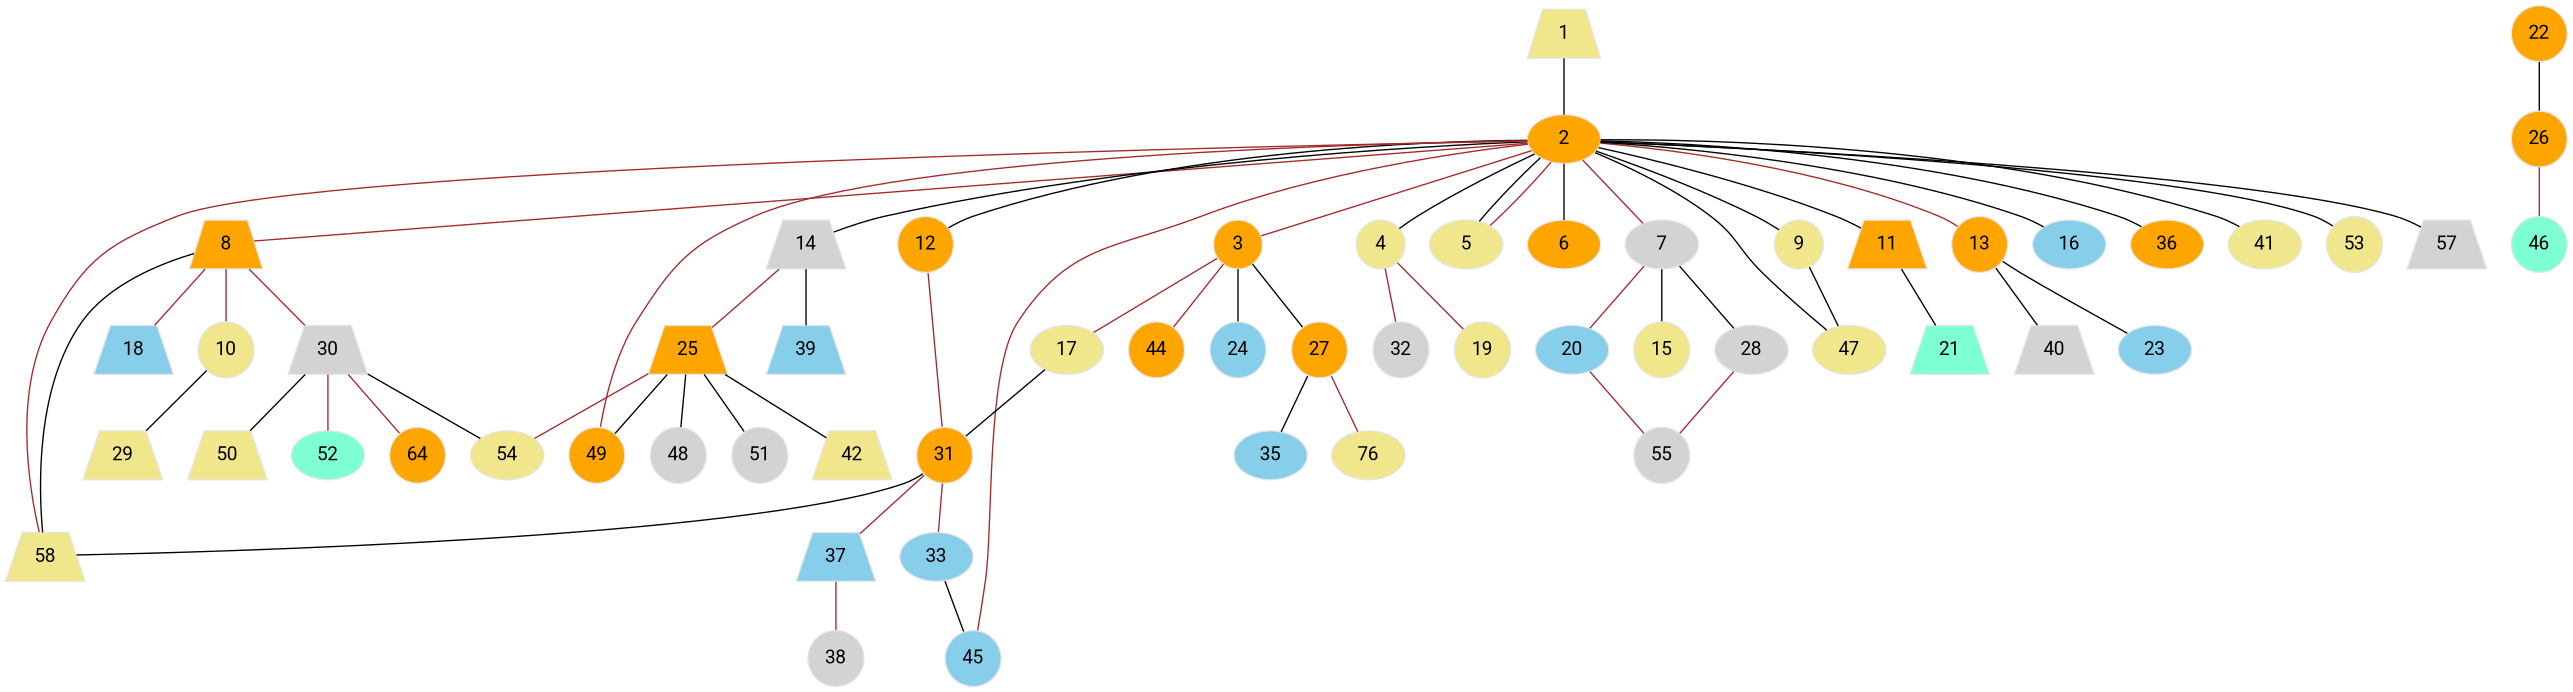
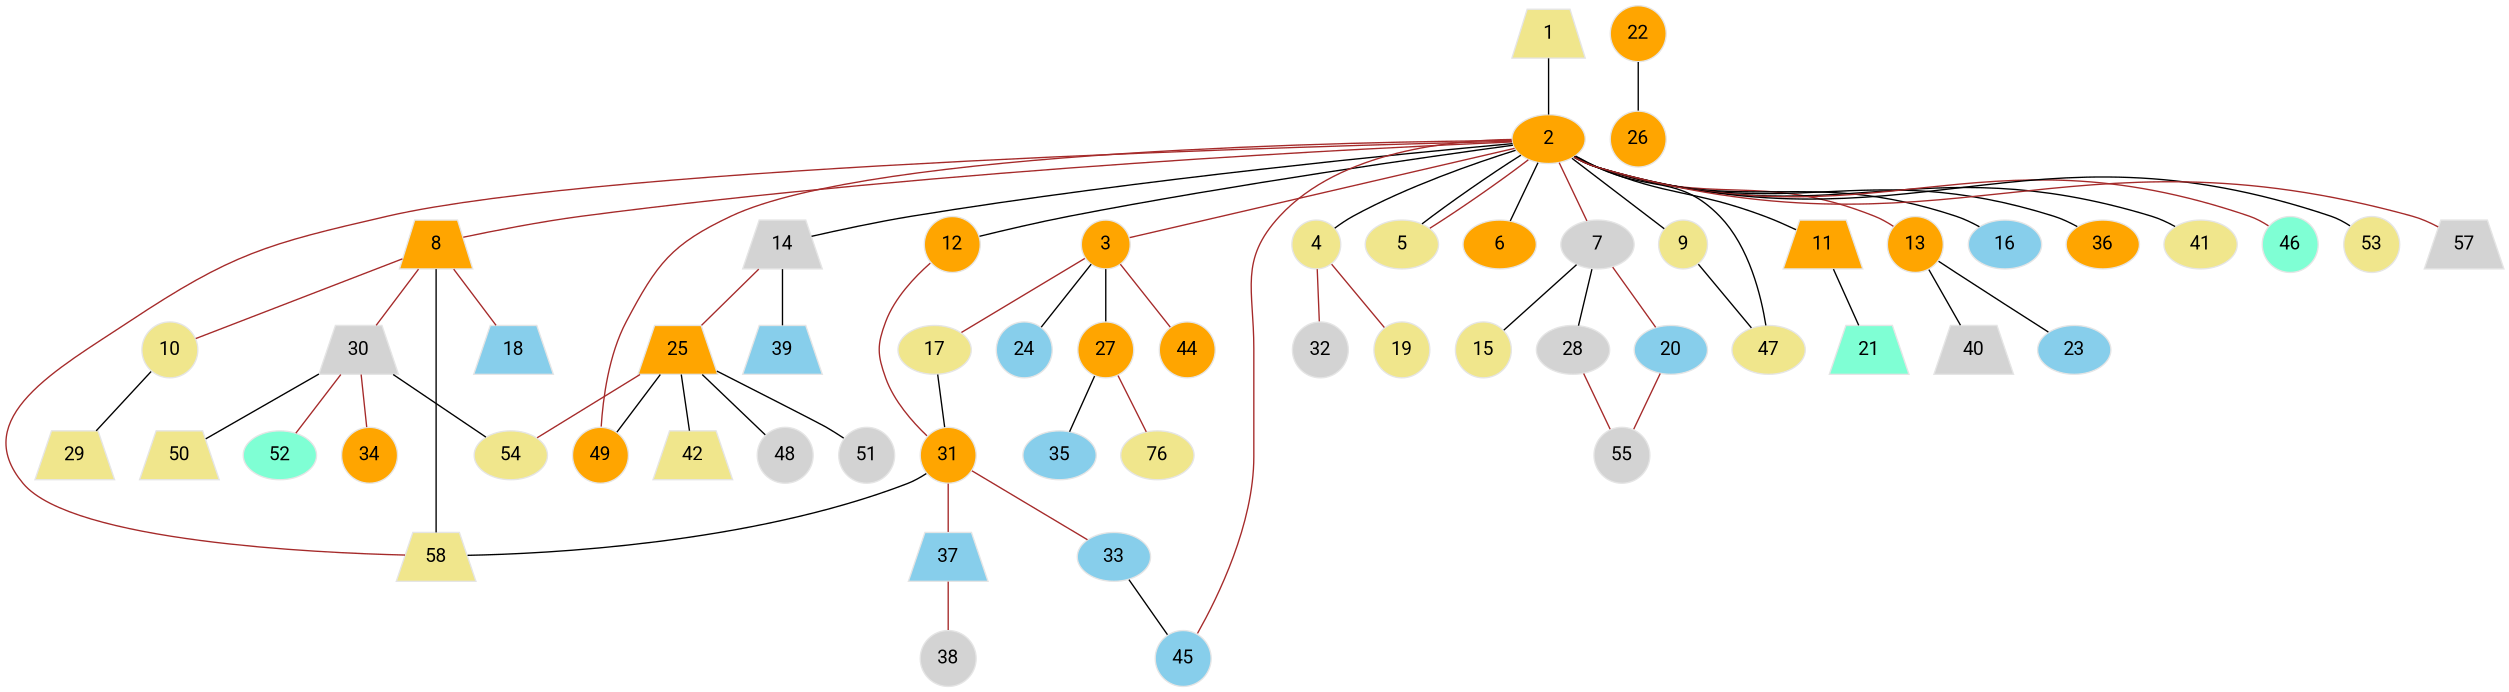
edge "2" -- "57": color black -> brown
edge "26" -- "46": now "2" -- "46"
node "64": label "64" -> "34"
